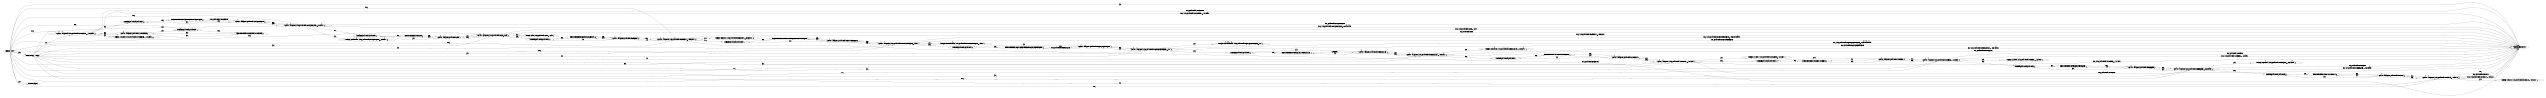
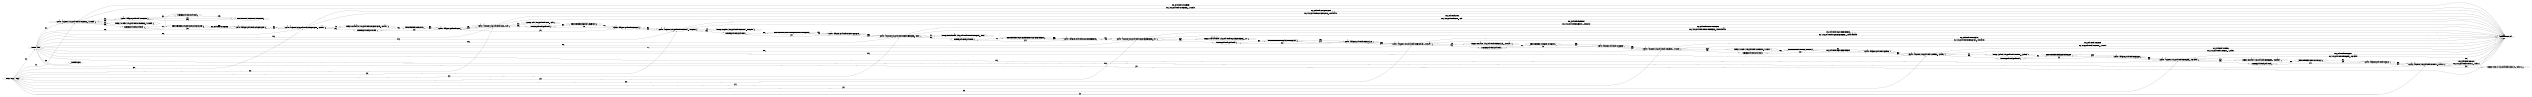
edge "(<operator>.fieldAccess,AttributeInfo.EXCEPTIONS)" -> "(FIELD_IDENTIFIER,EXCEPTIONS,EXCEPTIONS)": now "(<operator>.fieldAccess,AttributeInfo.EXCEPTIONS)" -> "(<operator>.fieldAccess,AttributeInfo.CODE)"
edge "(<operator>.fieldAccess,AttributeInfo.LOCAL_VARIABLE_TABLE)" -> "(FIELD_IDENTIFIER,LOCAL_VARIABLE_TABLE,LOCAL_VARIABLE_TABLE)": label "DDG: AttributeInfo.INNER_CLASSES" -> "AST: "
edge "(FIELD_IDENTIFIER,INNER_CLASSES,INNER_CLASSES)" -> "(<operator>.fieldAccess,AttributeInfo.INNER_CLASSES)": label "VARIABLE: " -> "CFG: "
edge "(METHOD,<clinit>)" -> "(BLOCK,<empty>,<empty>)": reversed
edge "(<operator>.fieldAccess,AttributeInfo.SYNTHETIC)" -> "(FIELD_IDENTIFIER,SYNTHETIC,SYNTHETIC)": label "AST: " -> "DDG: AttributeInfo.LOCAL_VARIABLE_TABLE"
